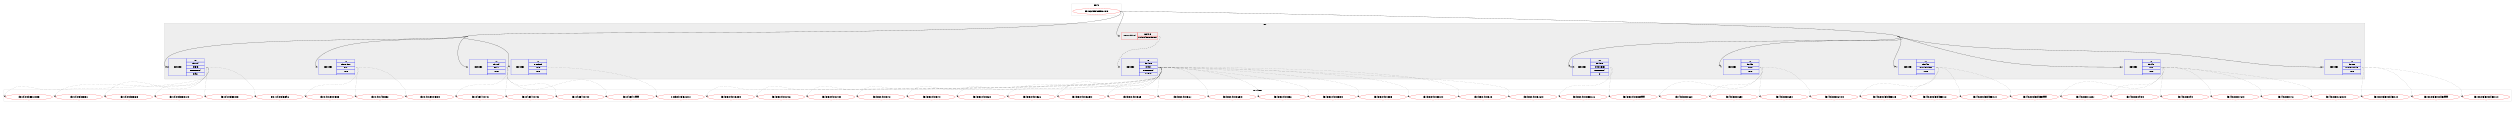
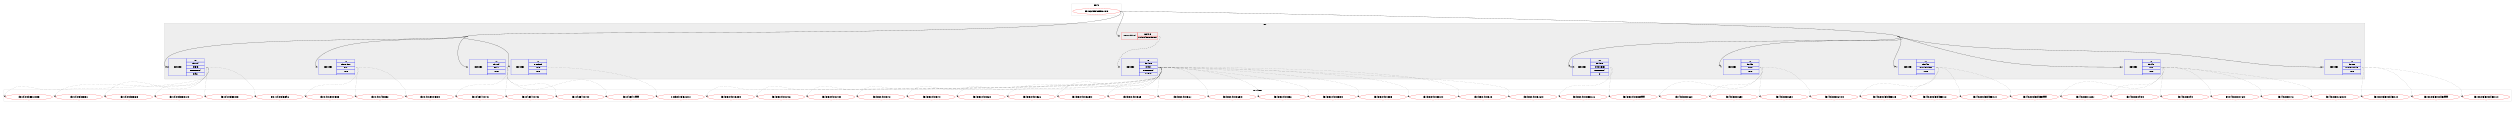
node "dev-libs/poco-1.7.6-r1": label "dev-libs/poco-1.7.6-r1" -> "empy-libs/poco-1.7.6-r1"
